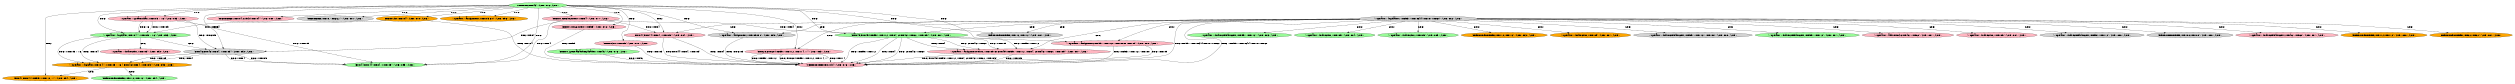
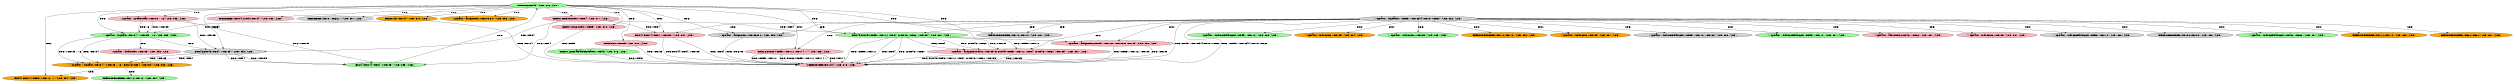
edge "(<operator>.greaterThan,*VAR185 > 16)<SUB>893</SUB>" -> "(FUN46,FUN46(VAR84, *VAR185))<SUB>893</SUB>": label "DDG: *DDG185" -> "DDG: *VAR185"
node "(<operator>.indirection,*VAR185)<SUB>884</SUB>": fillcolor palegreen -> orange
node "(<operator>.indirectFieldAccess,VAR46->VAR60)<SUB>887</SUB>": fillcolor lightpink -> palegreen
edge "(METHOD,FUN43)<SUB>876</SUB>" -> "(FUN44,FUN44(VAR84, *VAR185))<SUB>895</SUB>": reversed
